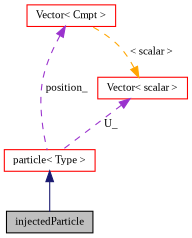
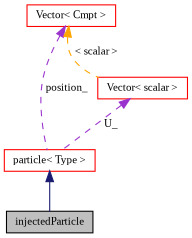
edge "Vector< Cmpt >" -> "Vector< scalar >": reversed
